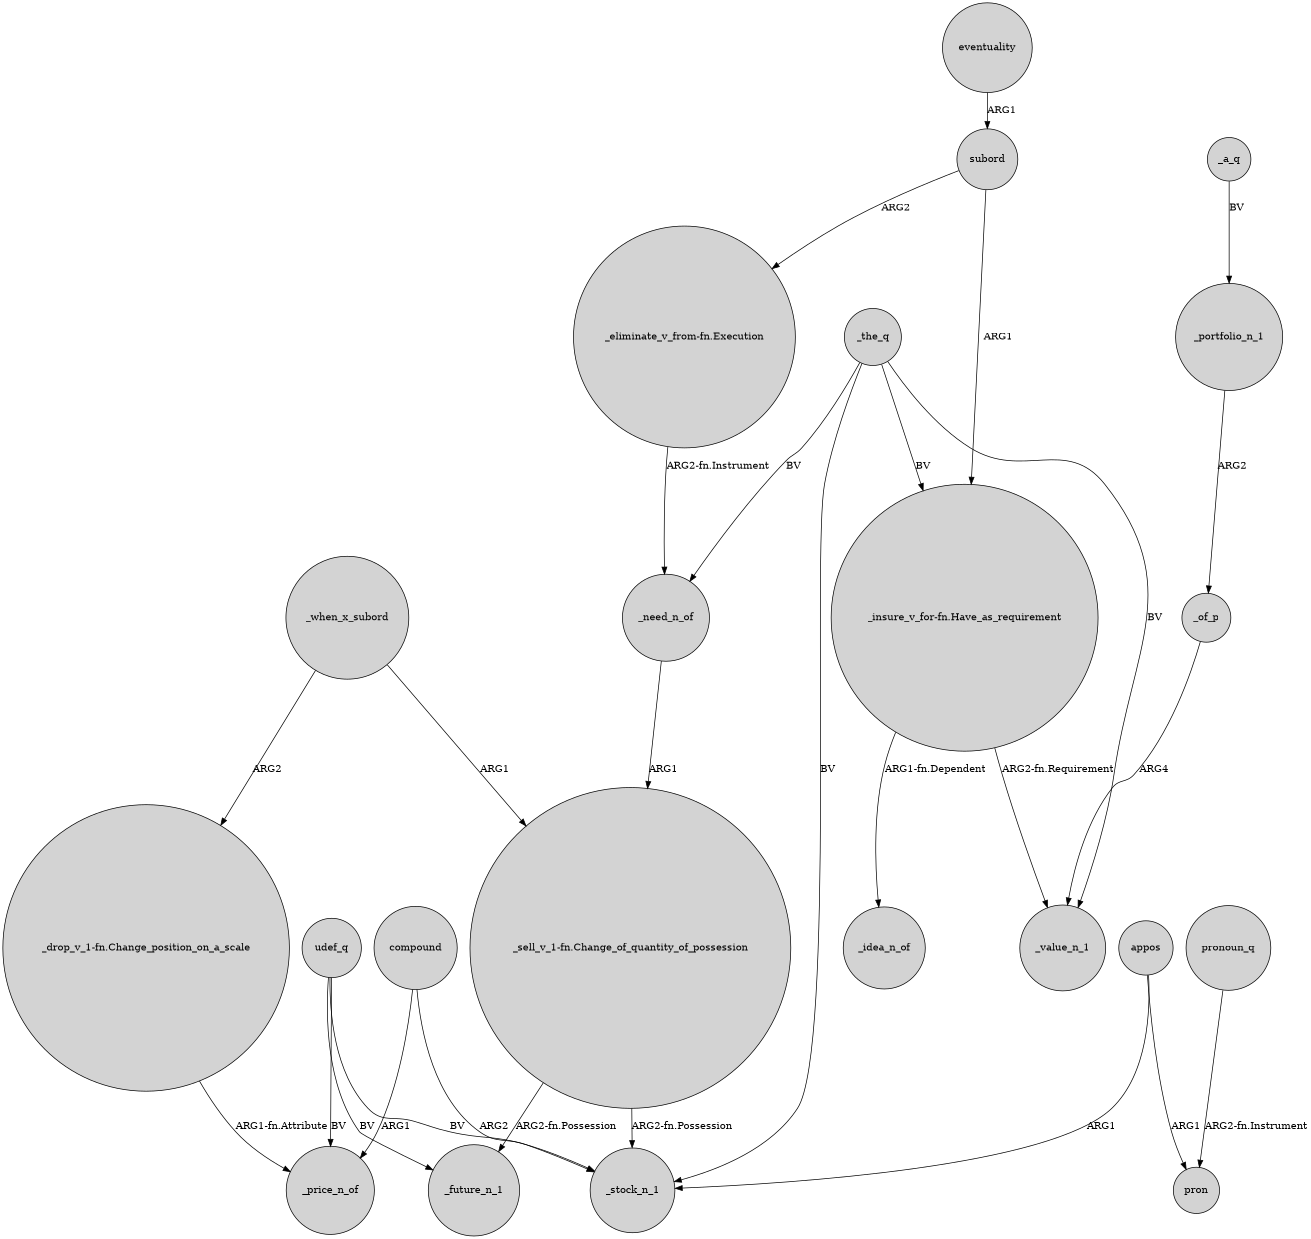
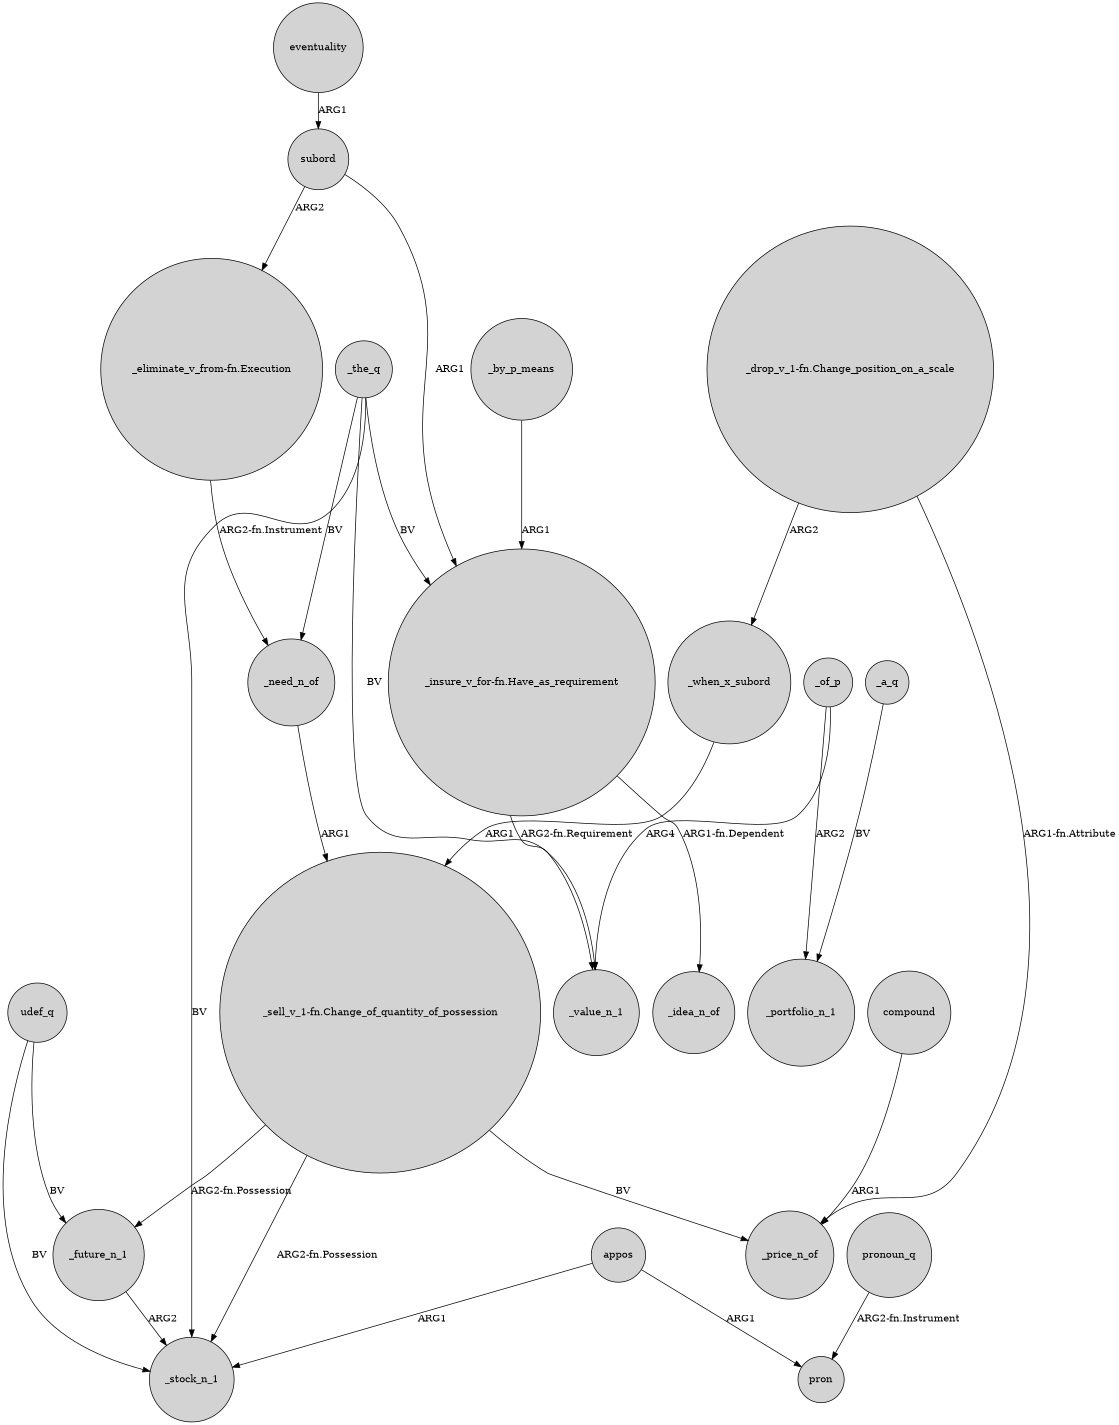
node "_by_p_means": added
edge "_portfolio_n_1" -> "_of_p": reversed
edge "_when_x_subord" -> "_drop_v_1-fn.Change_position_on_a_scale": reversed
edge "udef_q" -> "_price_n_of": now "_sell_v_1-fn.Change_of_quantity_of_possession" -> "_price_n_of"
edge "compound" -> "_stock_n_1": now "_future_n_1" -> "_stock_n_1"
